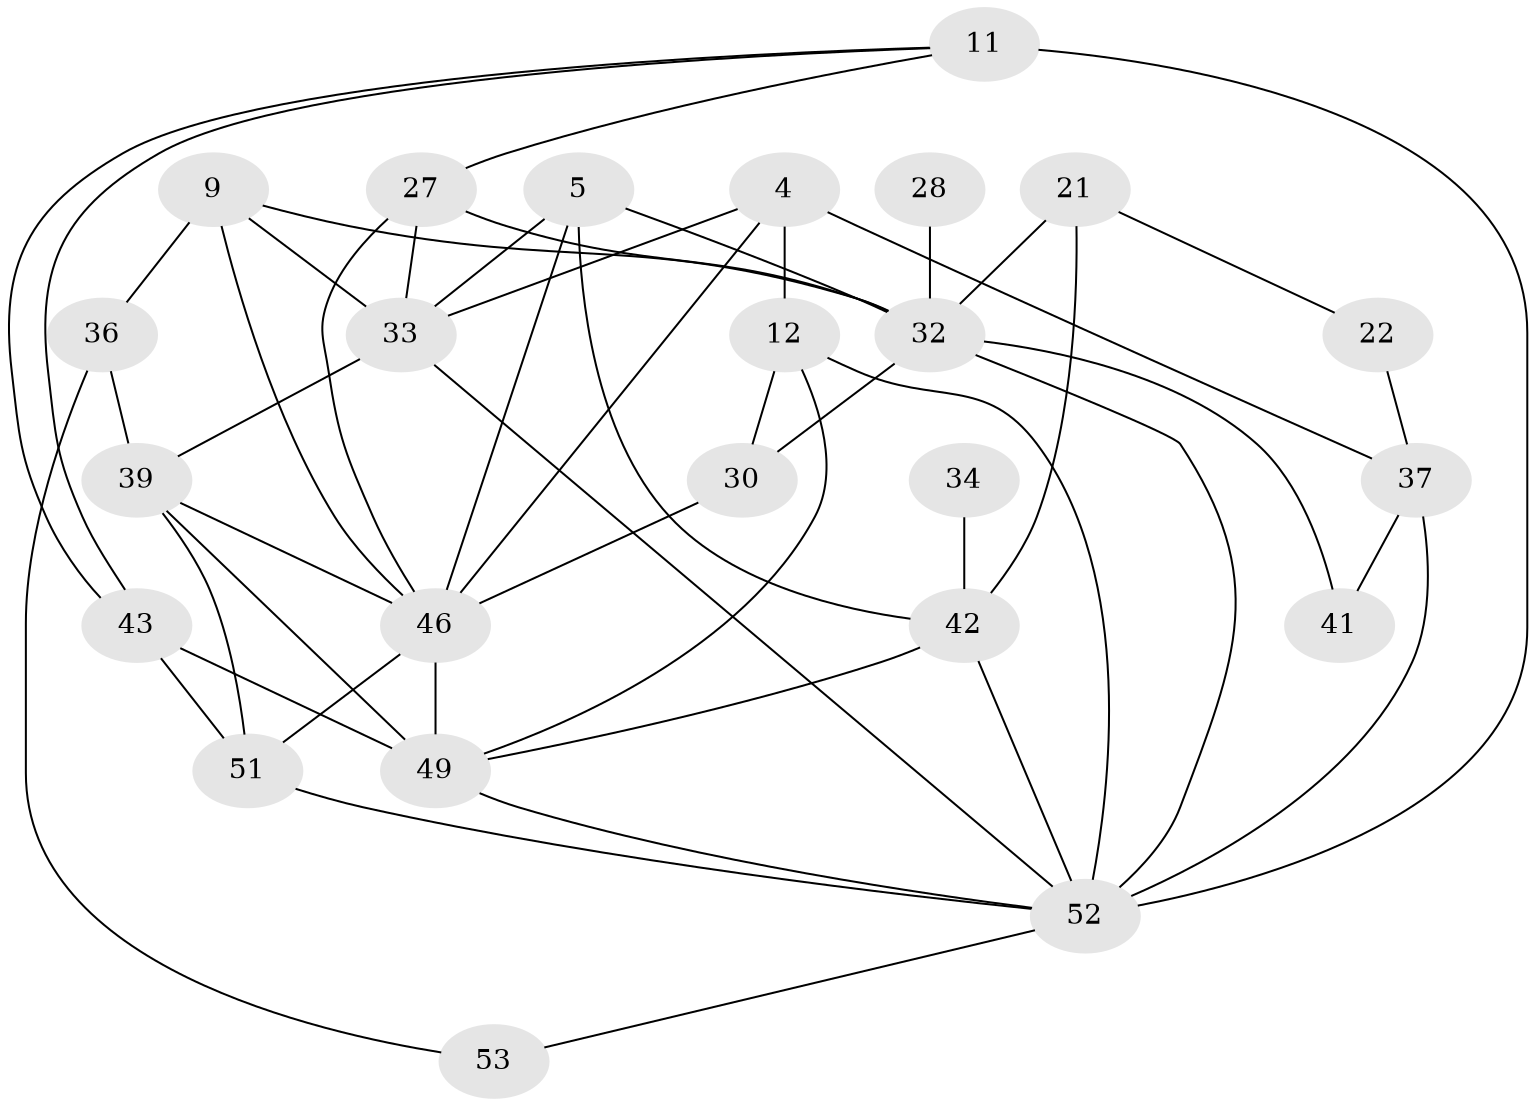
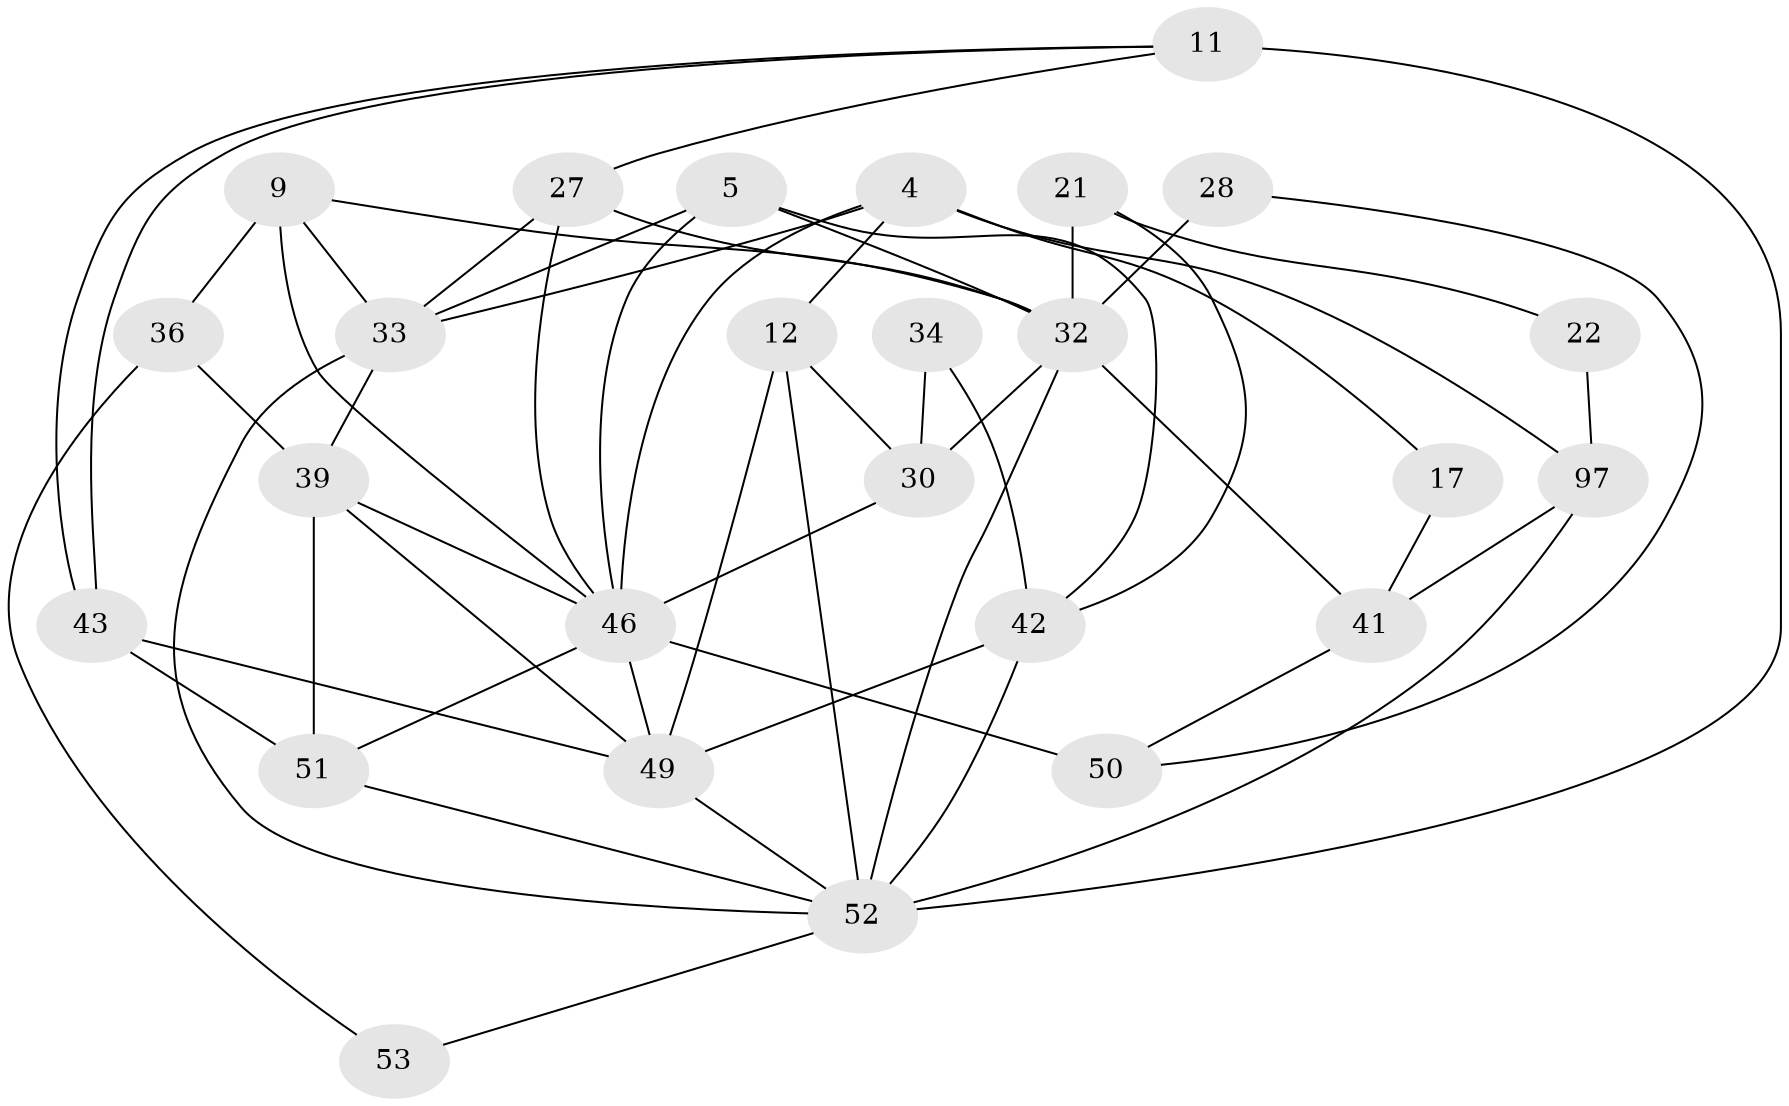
edge "34" -- "30": added
node "37": label "37" -> "97"
node "17": added
node "50": added
